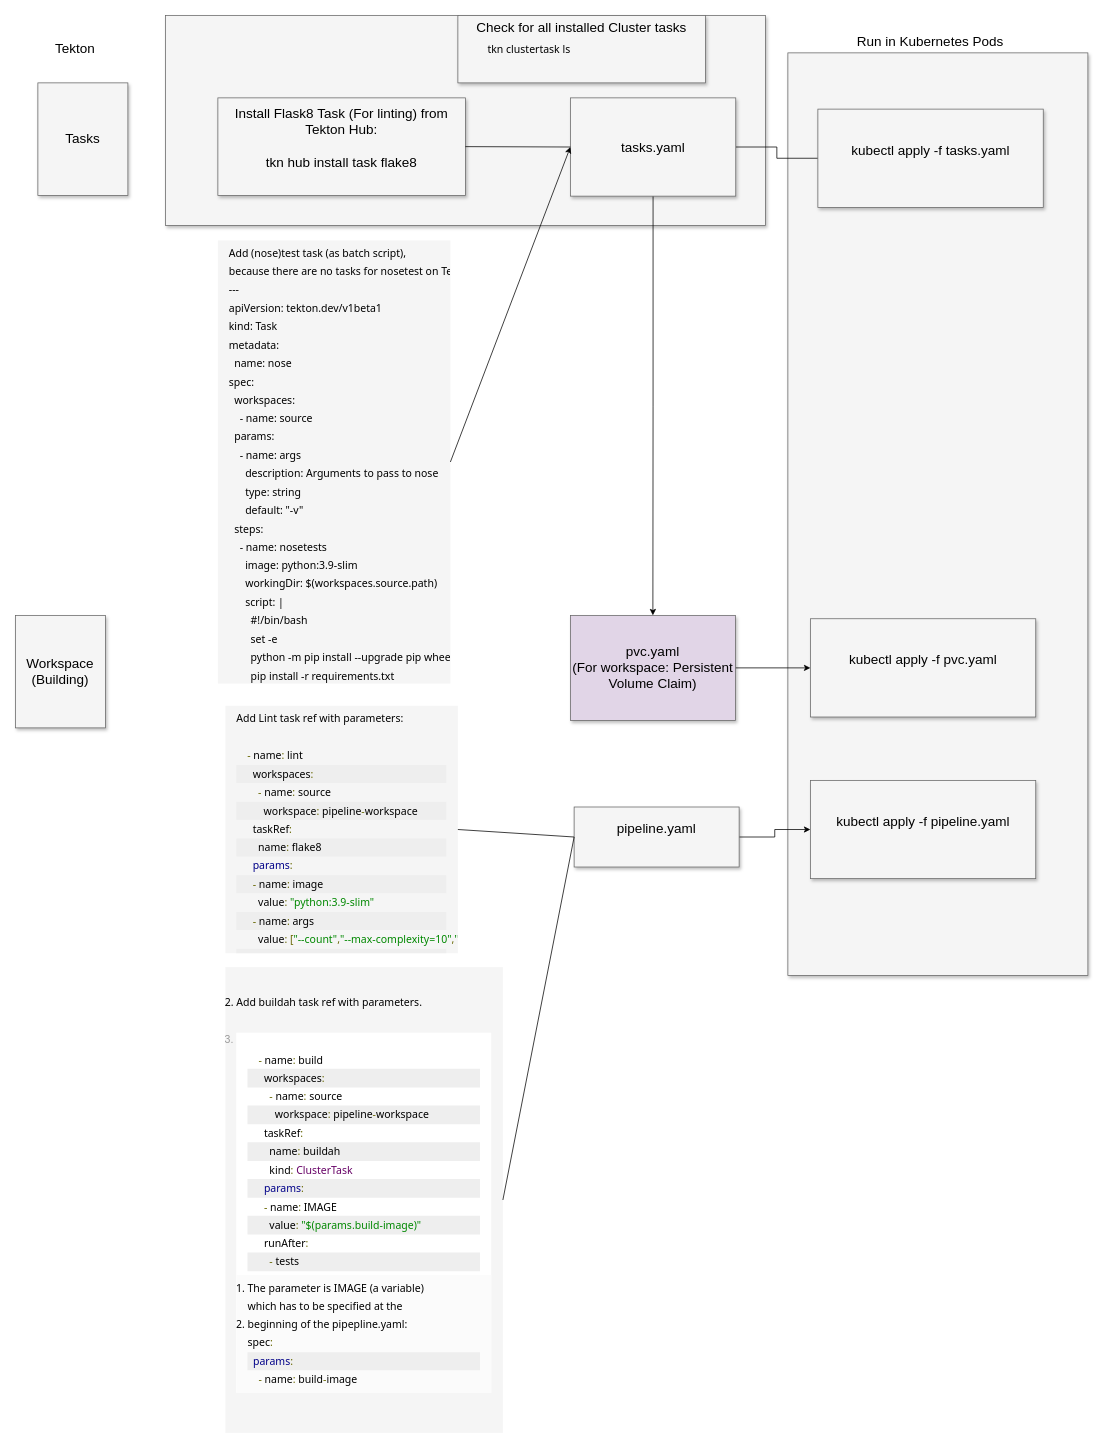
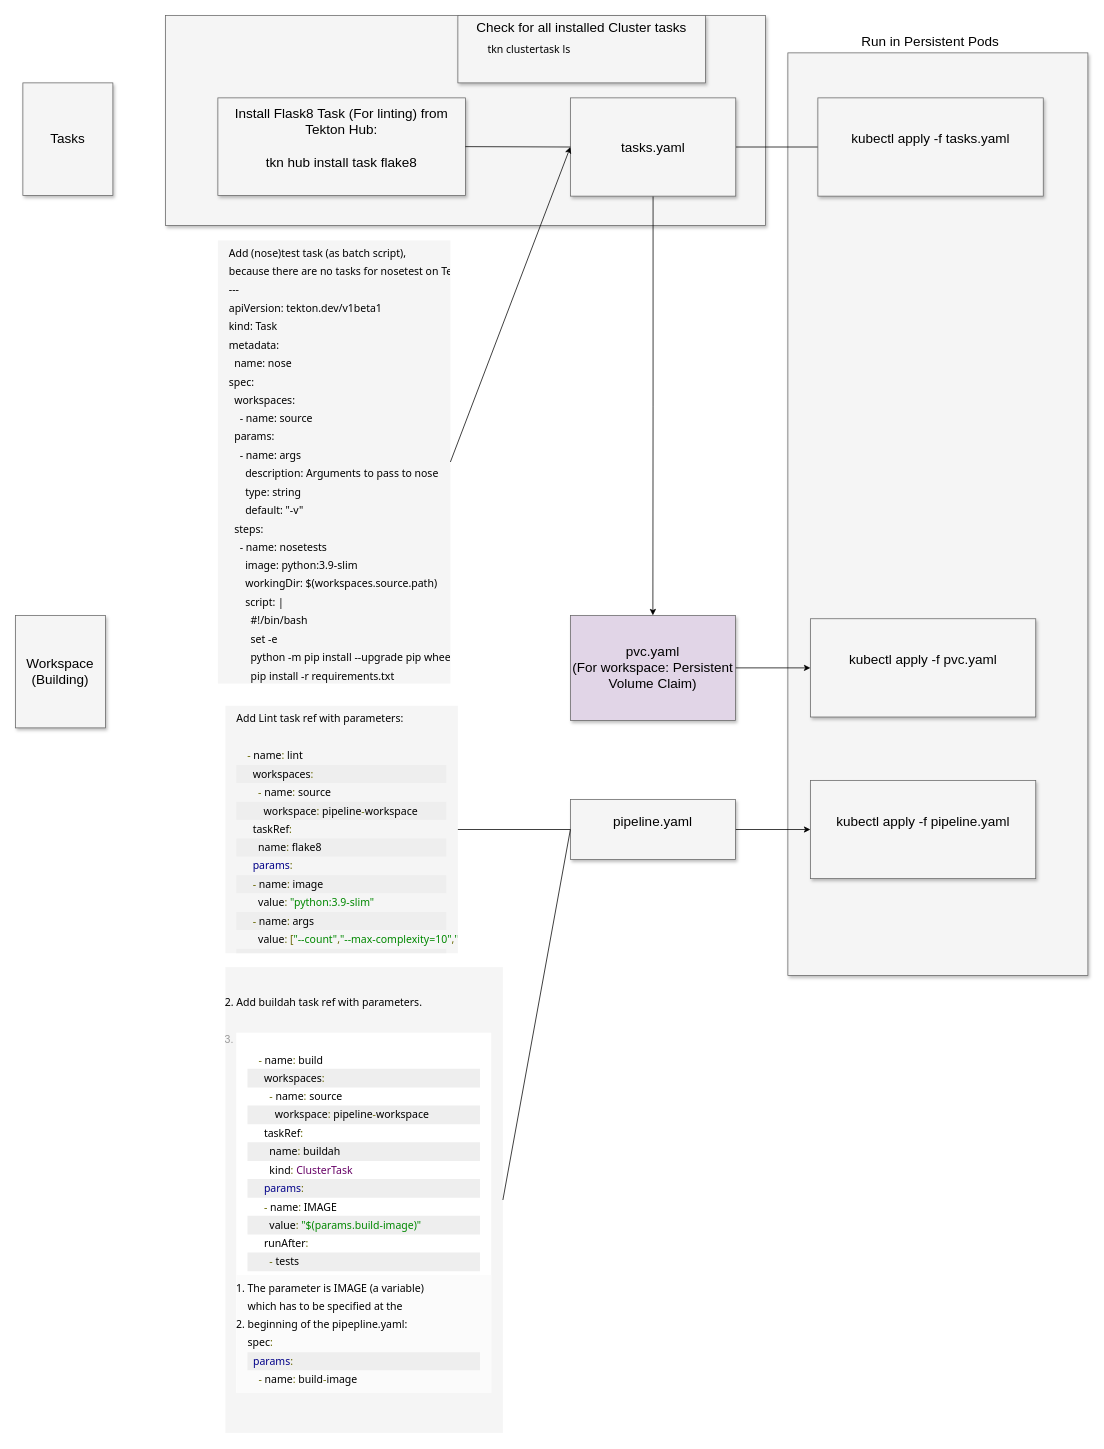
node "Run in Kubernetes Pods": label "Run in Kubernetes Pods" -> "Run in Persistent Pods"
node "Tekton": removed
node "Tasks": moved (83, 139) -> (68, 139)
node "kubectl apply -f tasks.yaml": moved (931, 158) -> (931, 147)
node "pipeline.yaml": moved (657, 837) -> (653, 830)
